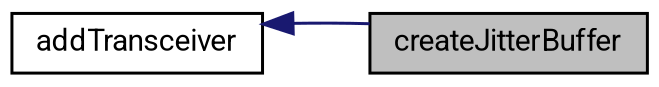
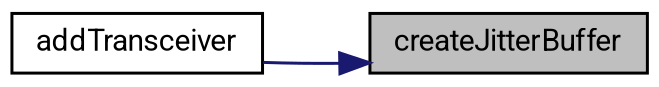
edge "createJitterBuffer" -> "addTransceiver": reversed
